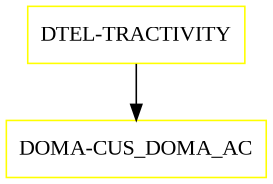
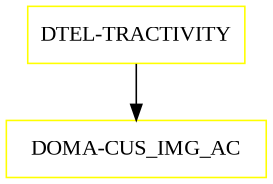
node "DOMA-CUS_DOMA_AC": label "DOMA-CUS_DOMA_AC" -> "DOMA-CUS_IMG_AC"
